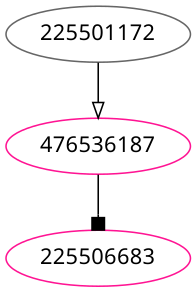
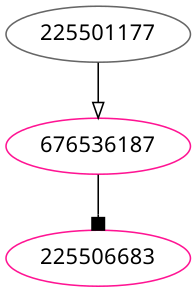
node "225501172": label "225501172" -> "225501177"
node "476536187": label "476536187" -> "676536187"
